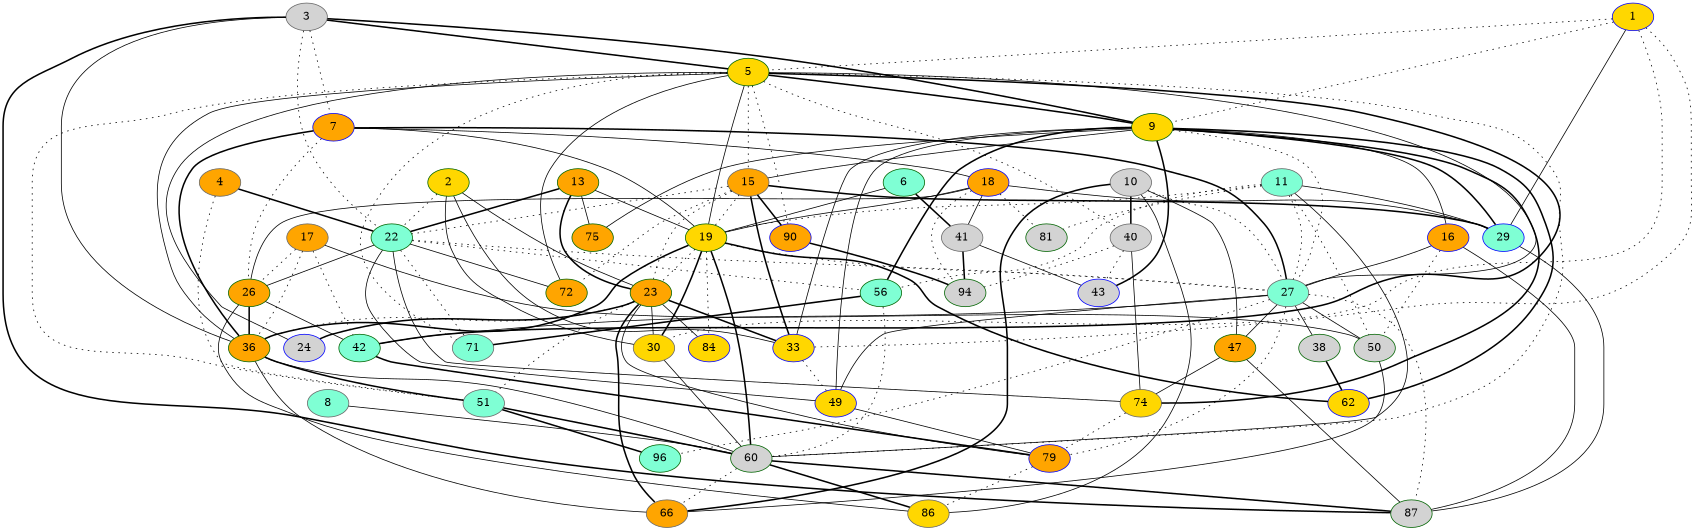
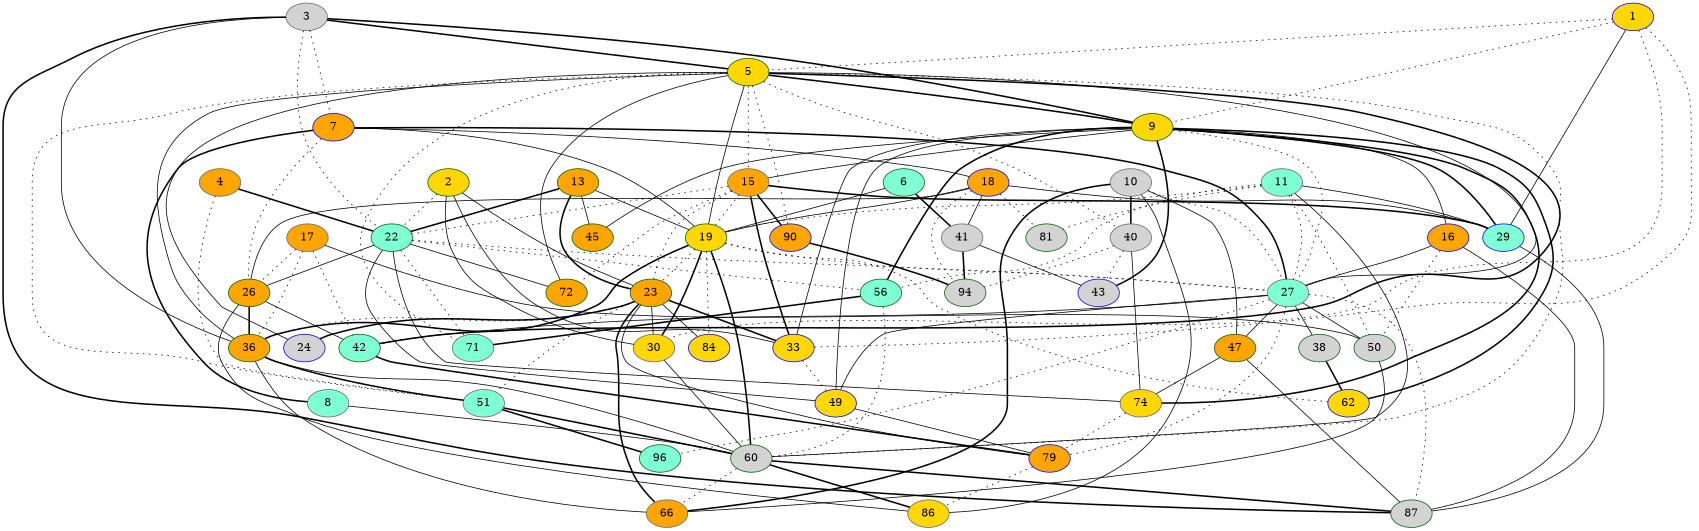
edge "7" -- "36": now "7" -- "8"
node "75": label "75" -> "45"
edge "19" -- "62": style bold -> dotted
